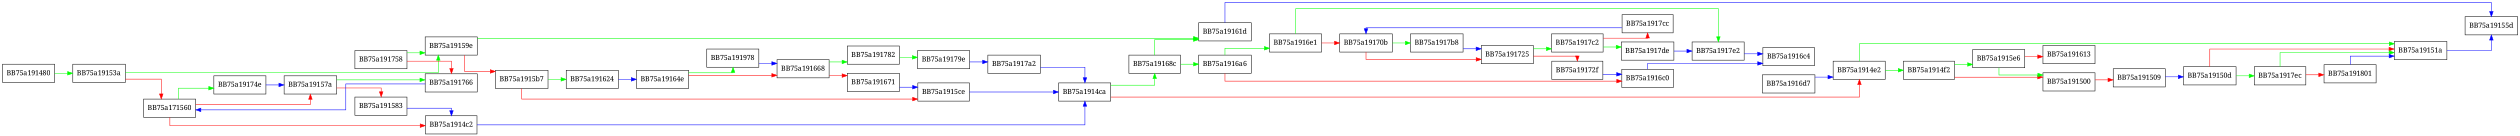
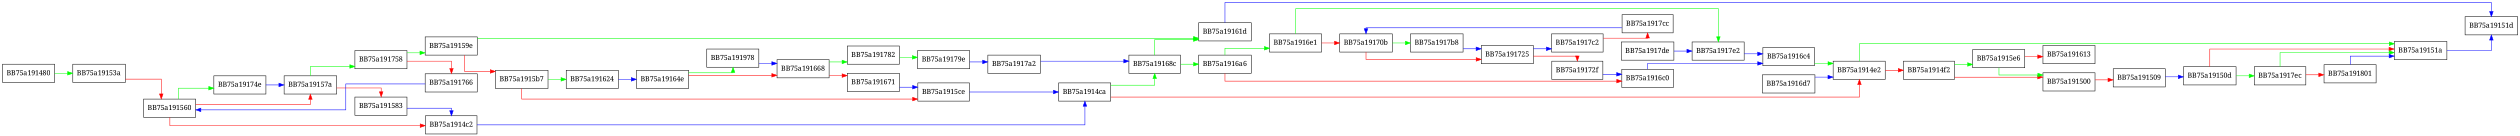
node "BB75a19155d": label "BB75a19155d" -> "BB75a19151d"
edge "BB75a1917c2" -> "BB75a1917de": removed
edge "BB75a191725" -> "BB75a1917c2": color green -> blue
edge "BB75a1916c4" -> "BB75a1914e2": added
edge "BB75a1917a2" -> "BB75a1914ca": now "BB75a1917a2" -> "BB75a19168c"
edge "BB75a1914e2" -> "BB75a1914f2": color green -> red
edge "BB75a19153a" -> "BB75a19159e": removed
edge "BB75a19157a" -> "BB75a191766": now "BB75a19157a" -> "BB75a191758"
node "BB75a171560": label "BB75a171560" -> "BB75a191560"
